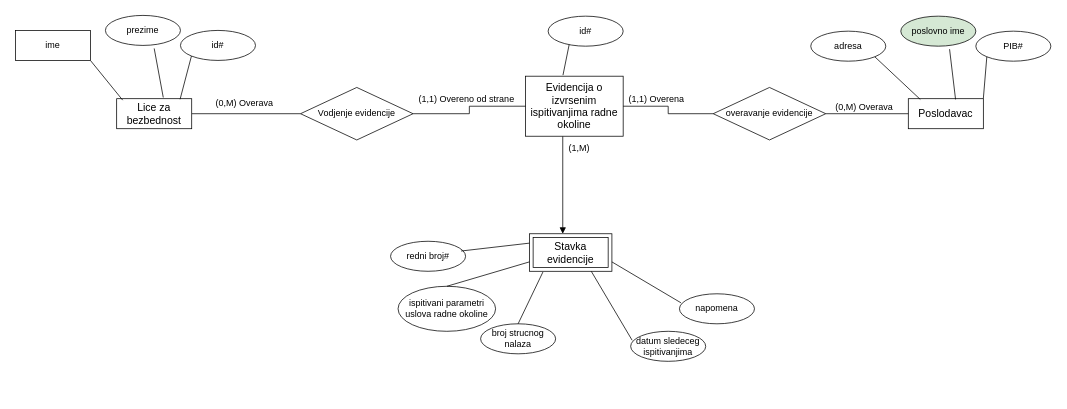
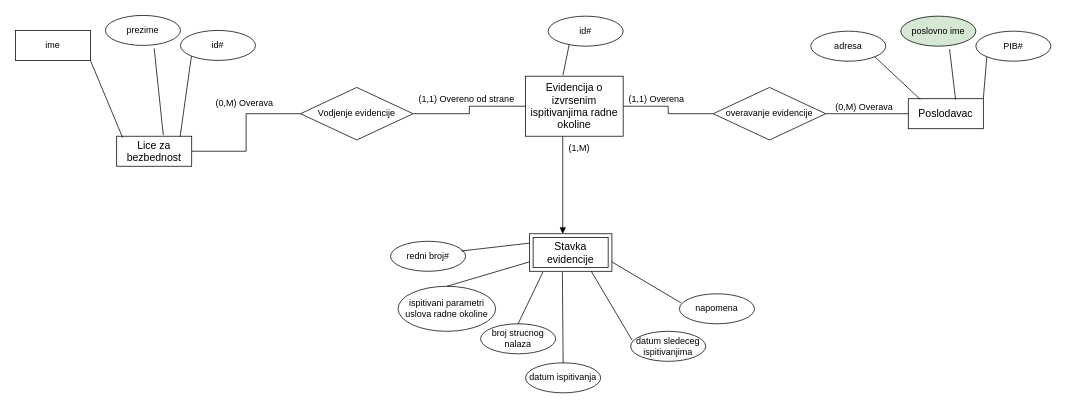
node "Lice za bezbednost": moved (154, 114) -> (154, 151)
edge "Stavka evidencije" -- "datum ispitivanja": added
node "datum ispitivanja": added
